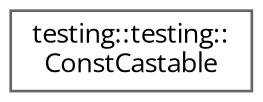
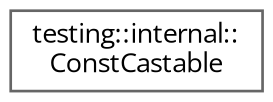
node "testing::testing:: ConstCastable": label "testing::testing:: ConstCastable" -> "testing::internal:: ConstCastable"
